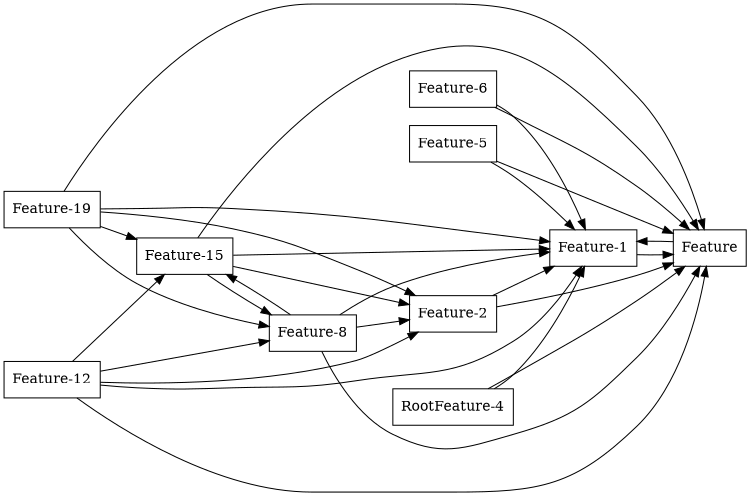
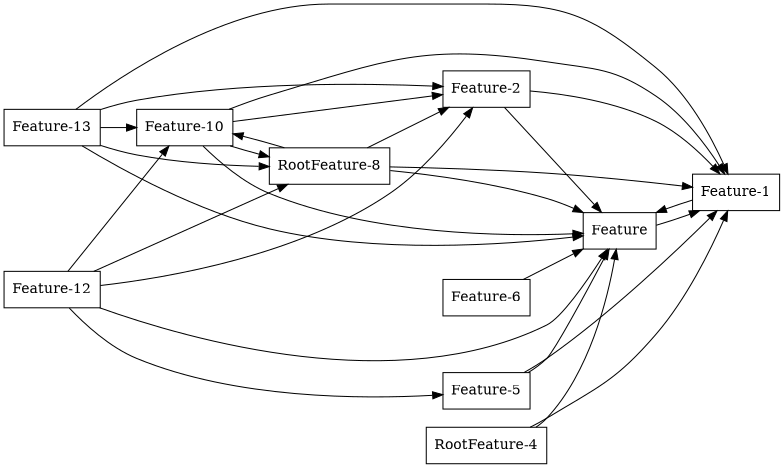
edge "Feature-6" -> "Feature-1": removed
node "Feature-19": label "Feature-19" -> "Feature-13"
node "Feature-15": label "Feature-15" -> "Feature-10"
node "Feature-8": label "Feature-8" -> "RootFeature-8"
edge "Feature-12" -> "Feature-1": now "Feature-12" -> "Feature-5"
